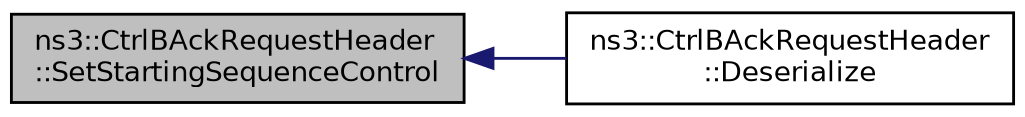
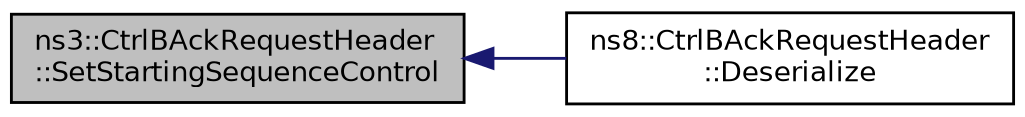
node "ns3::CtrlBAckRequestHeader ::Deserialize": label "ns3::CtrlBAckRequestHeader ::Deserialize" -> "ns8::CtrlBAckRequestHeader ::Deserialize"
